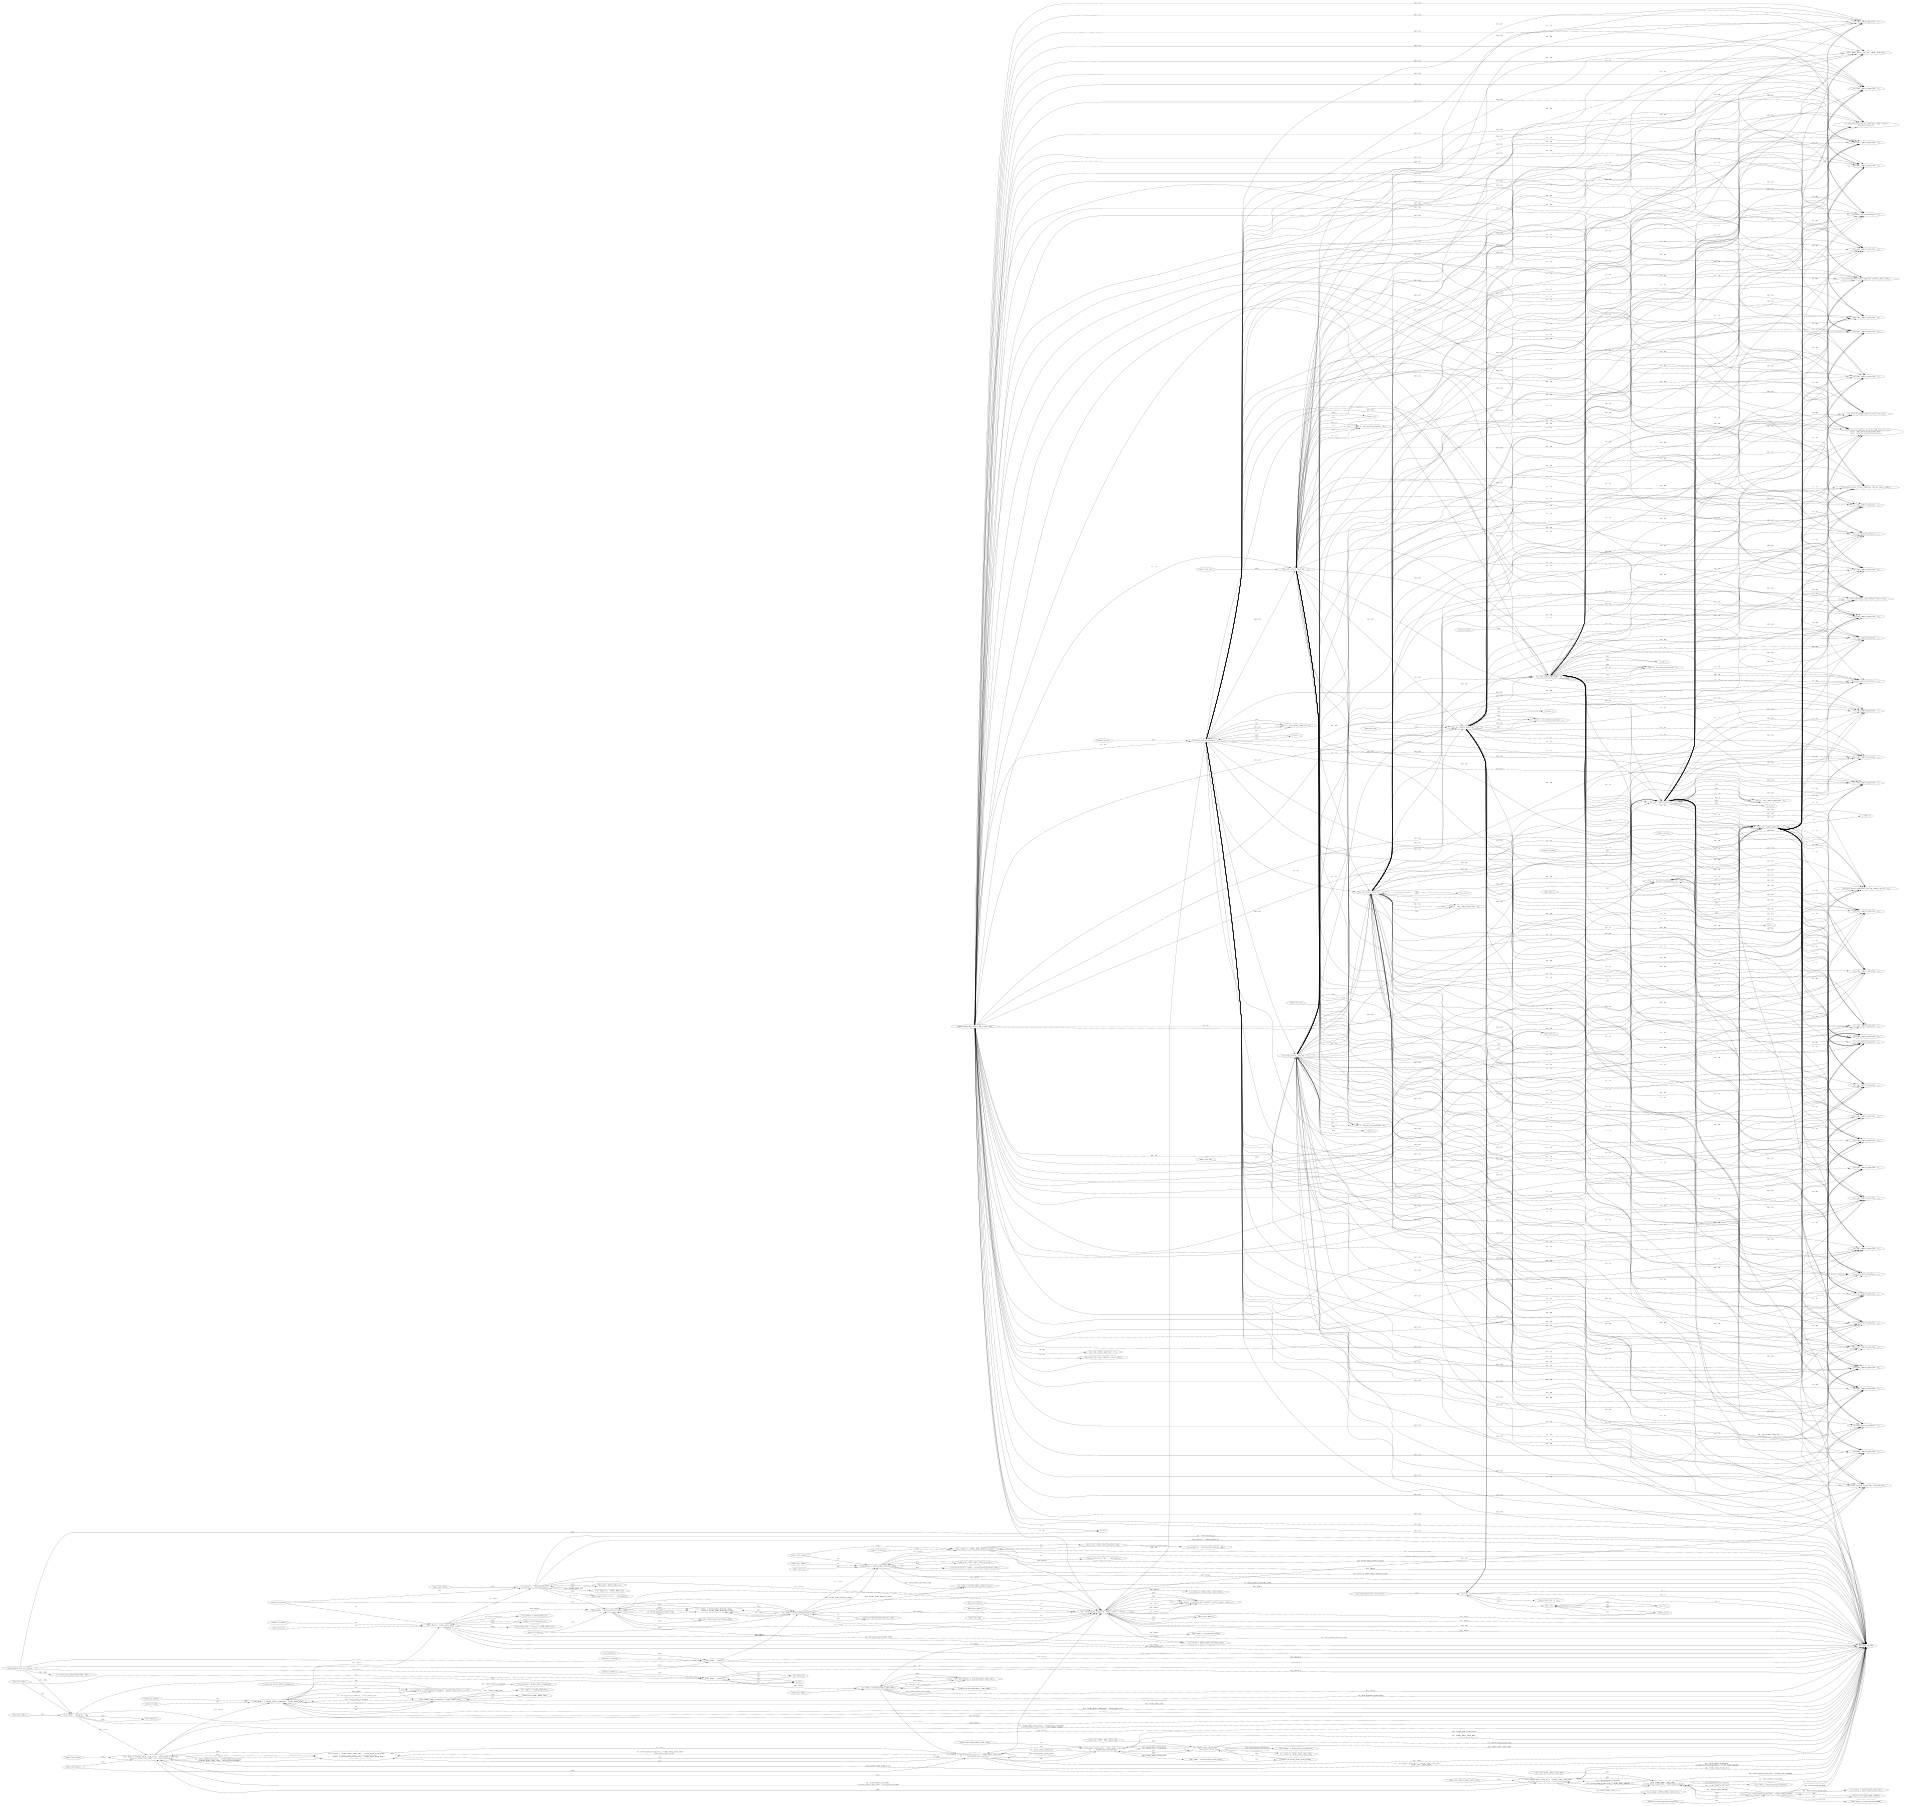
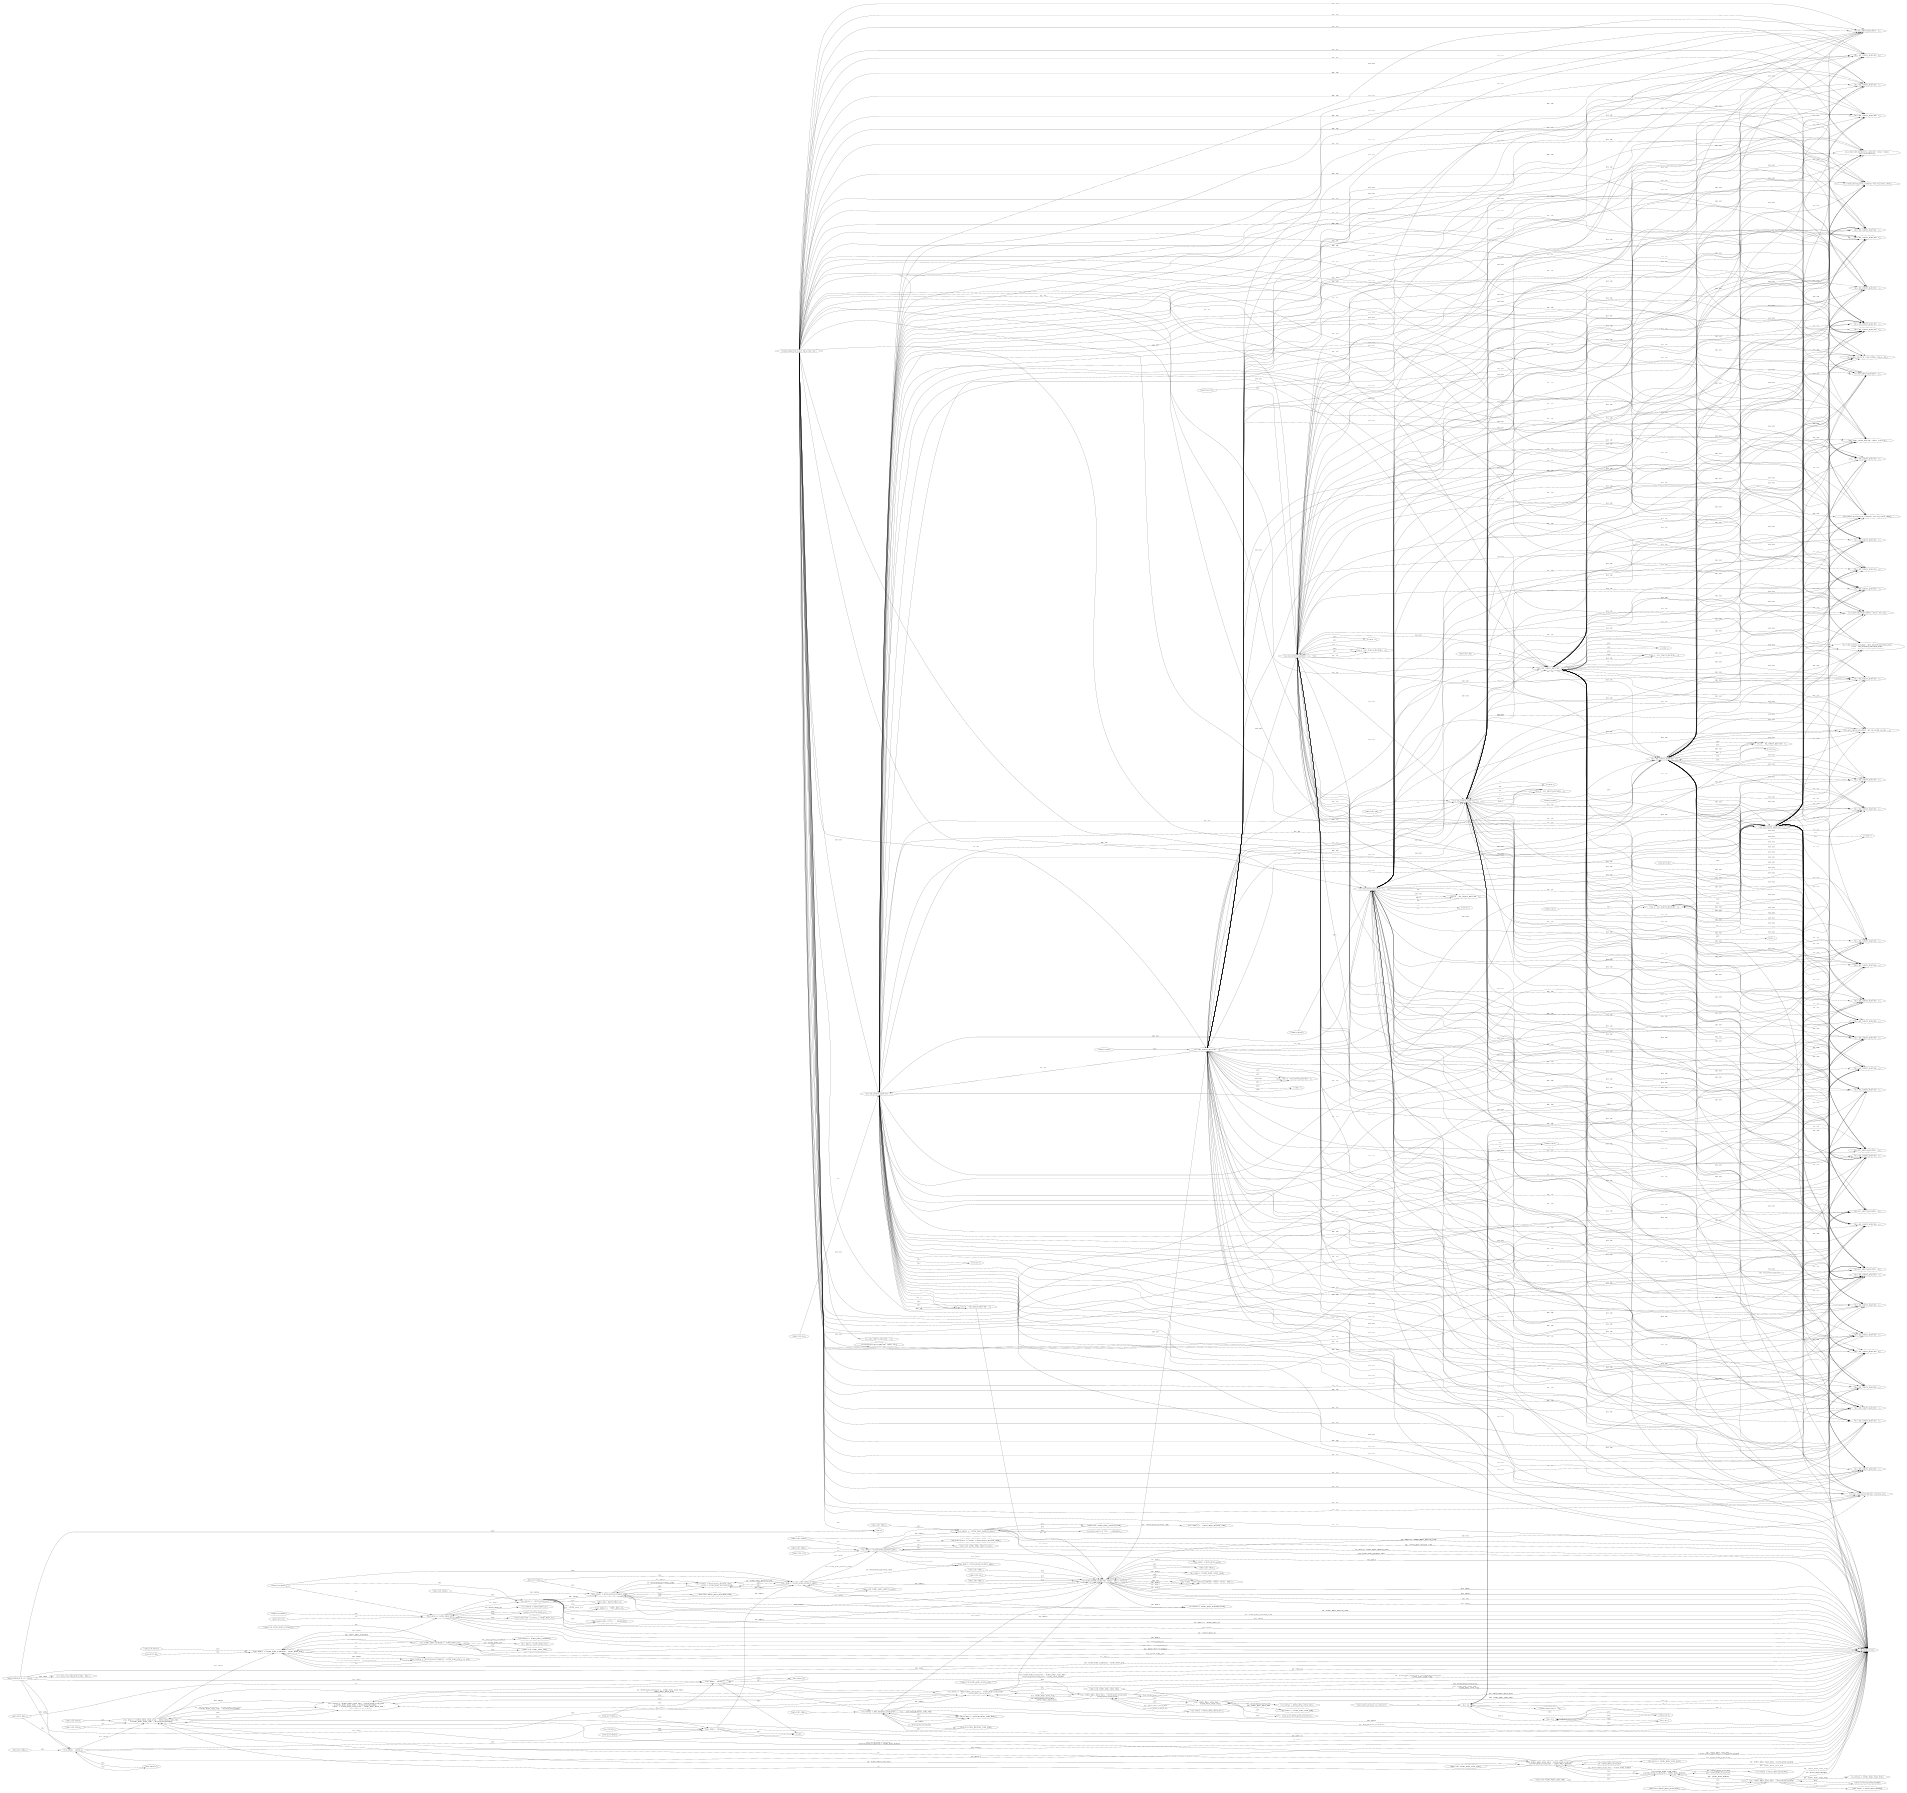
edge "(MethodParameterIn,struct xdr_stream *xdr)" -> "(Call,nfsd4_encode_bitmap(xdr, bmval0, bmval1, bmval2))": now "(Call,p = xdr_reserve_space(xdr, 16))" -> "(Call,nfsd4_encode_bitmap(xdr, bmval0, bmval1, bmval2))"
